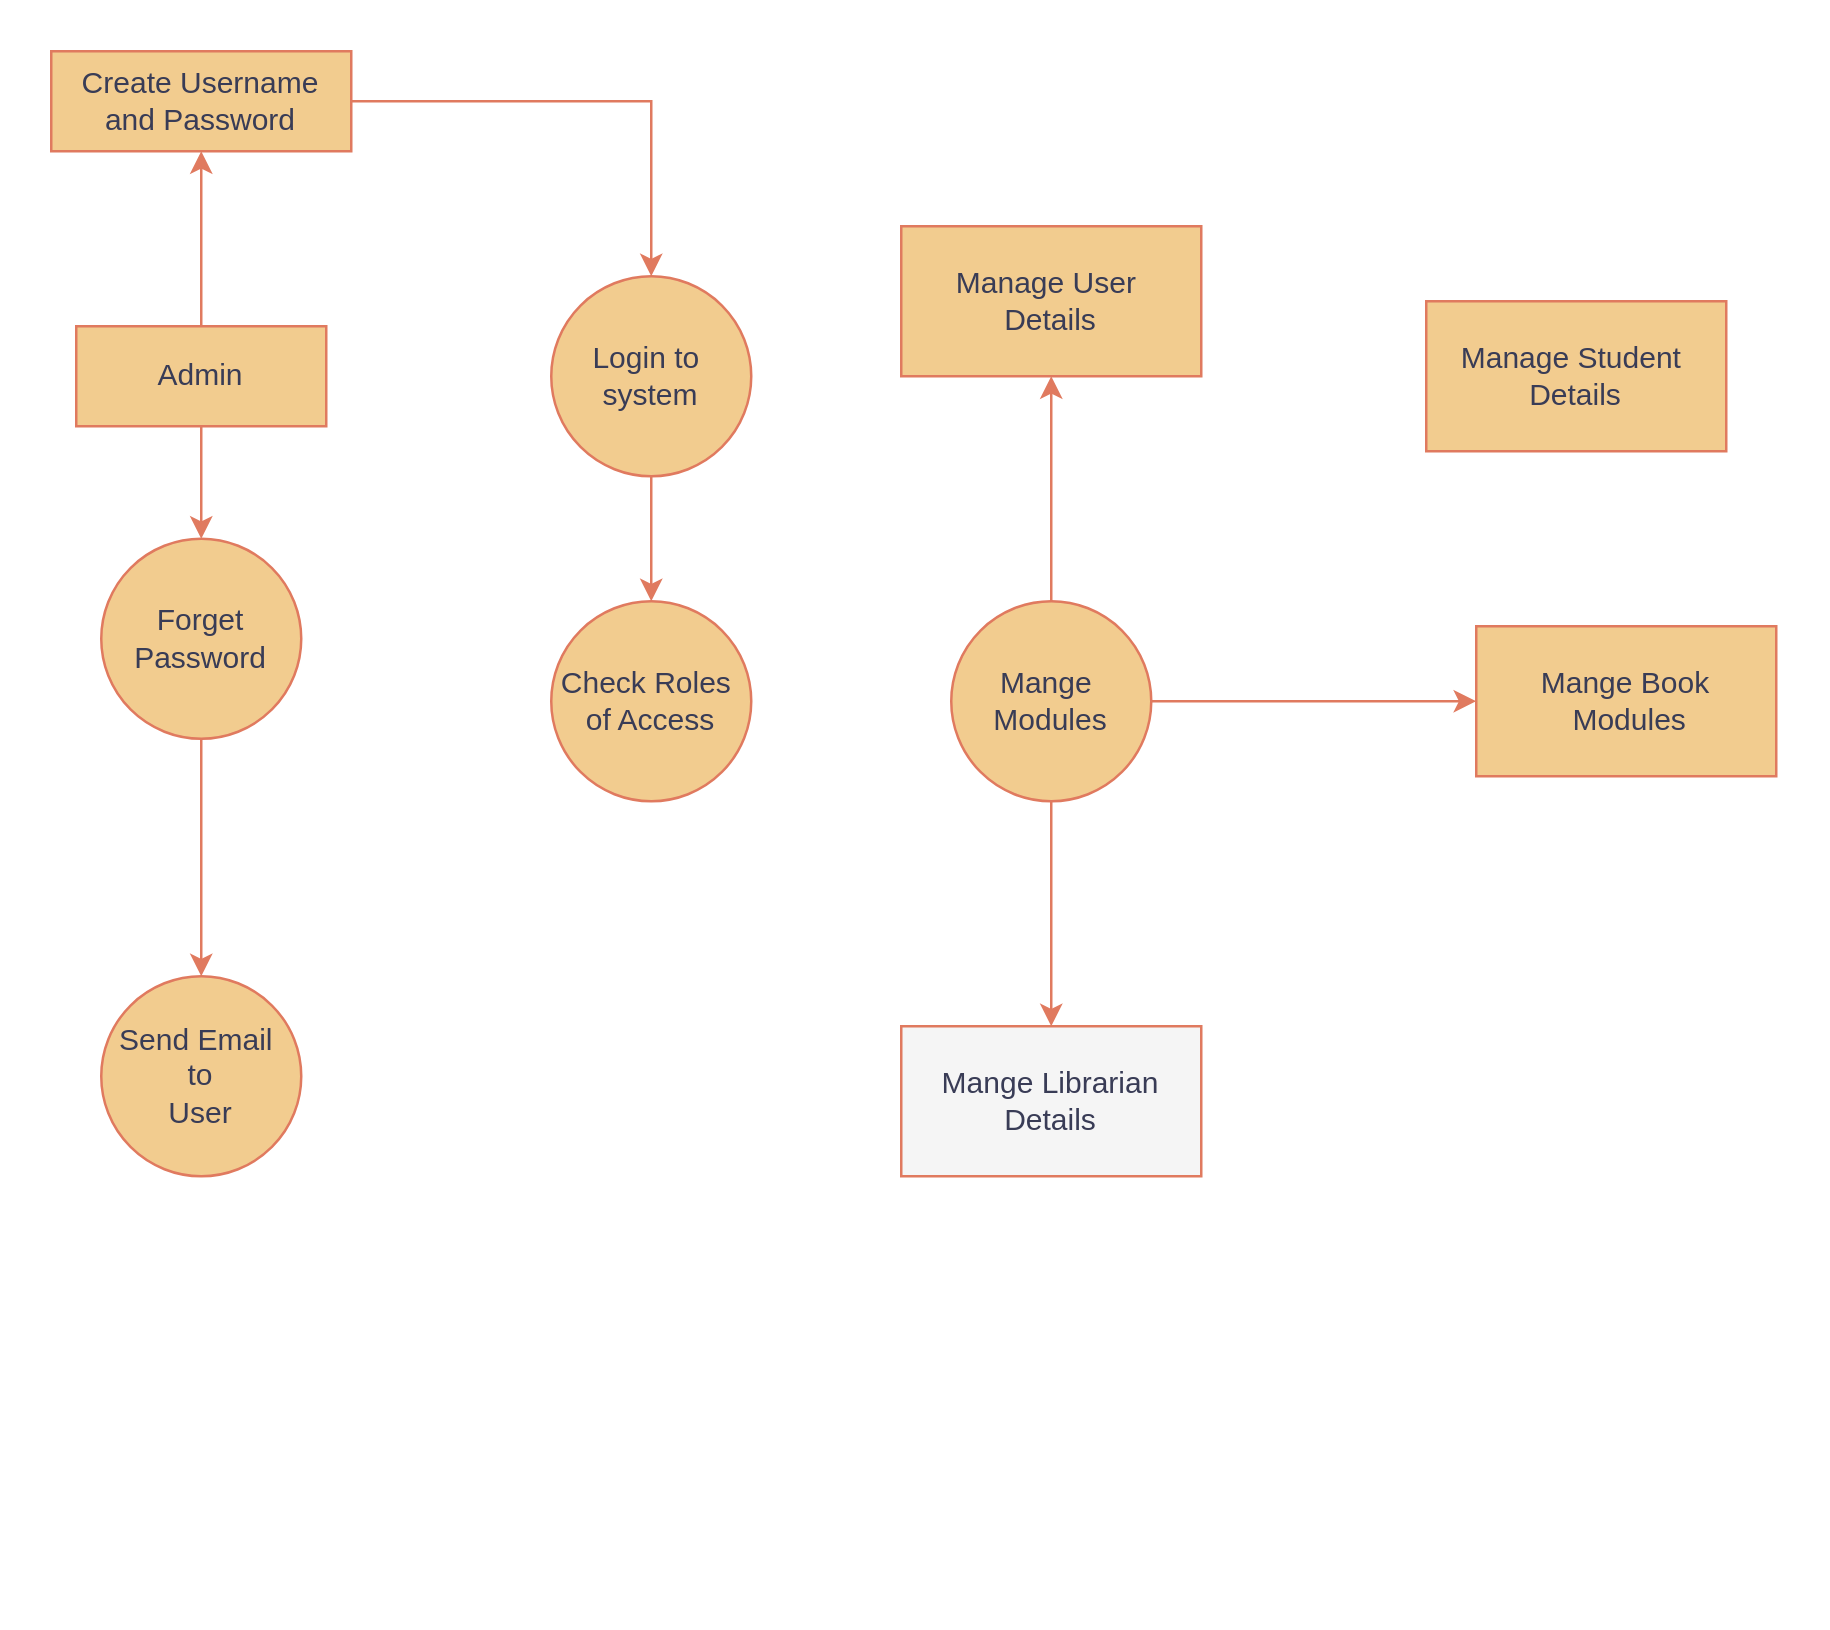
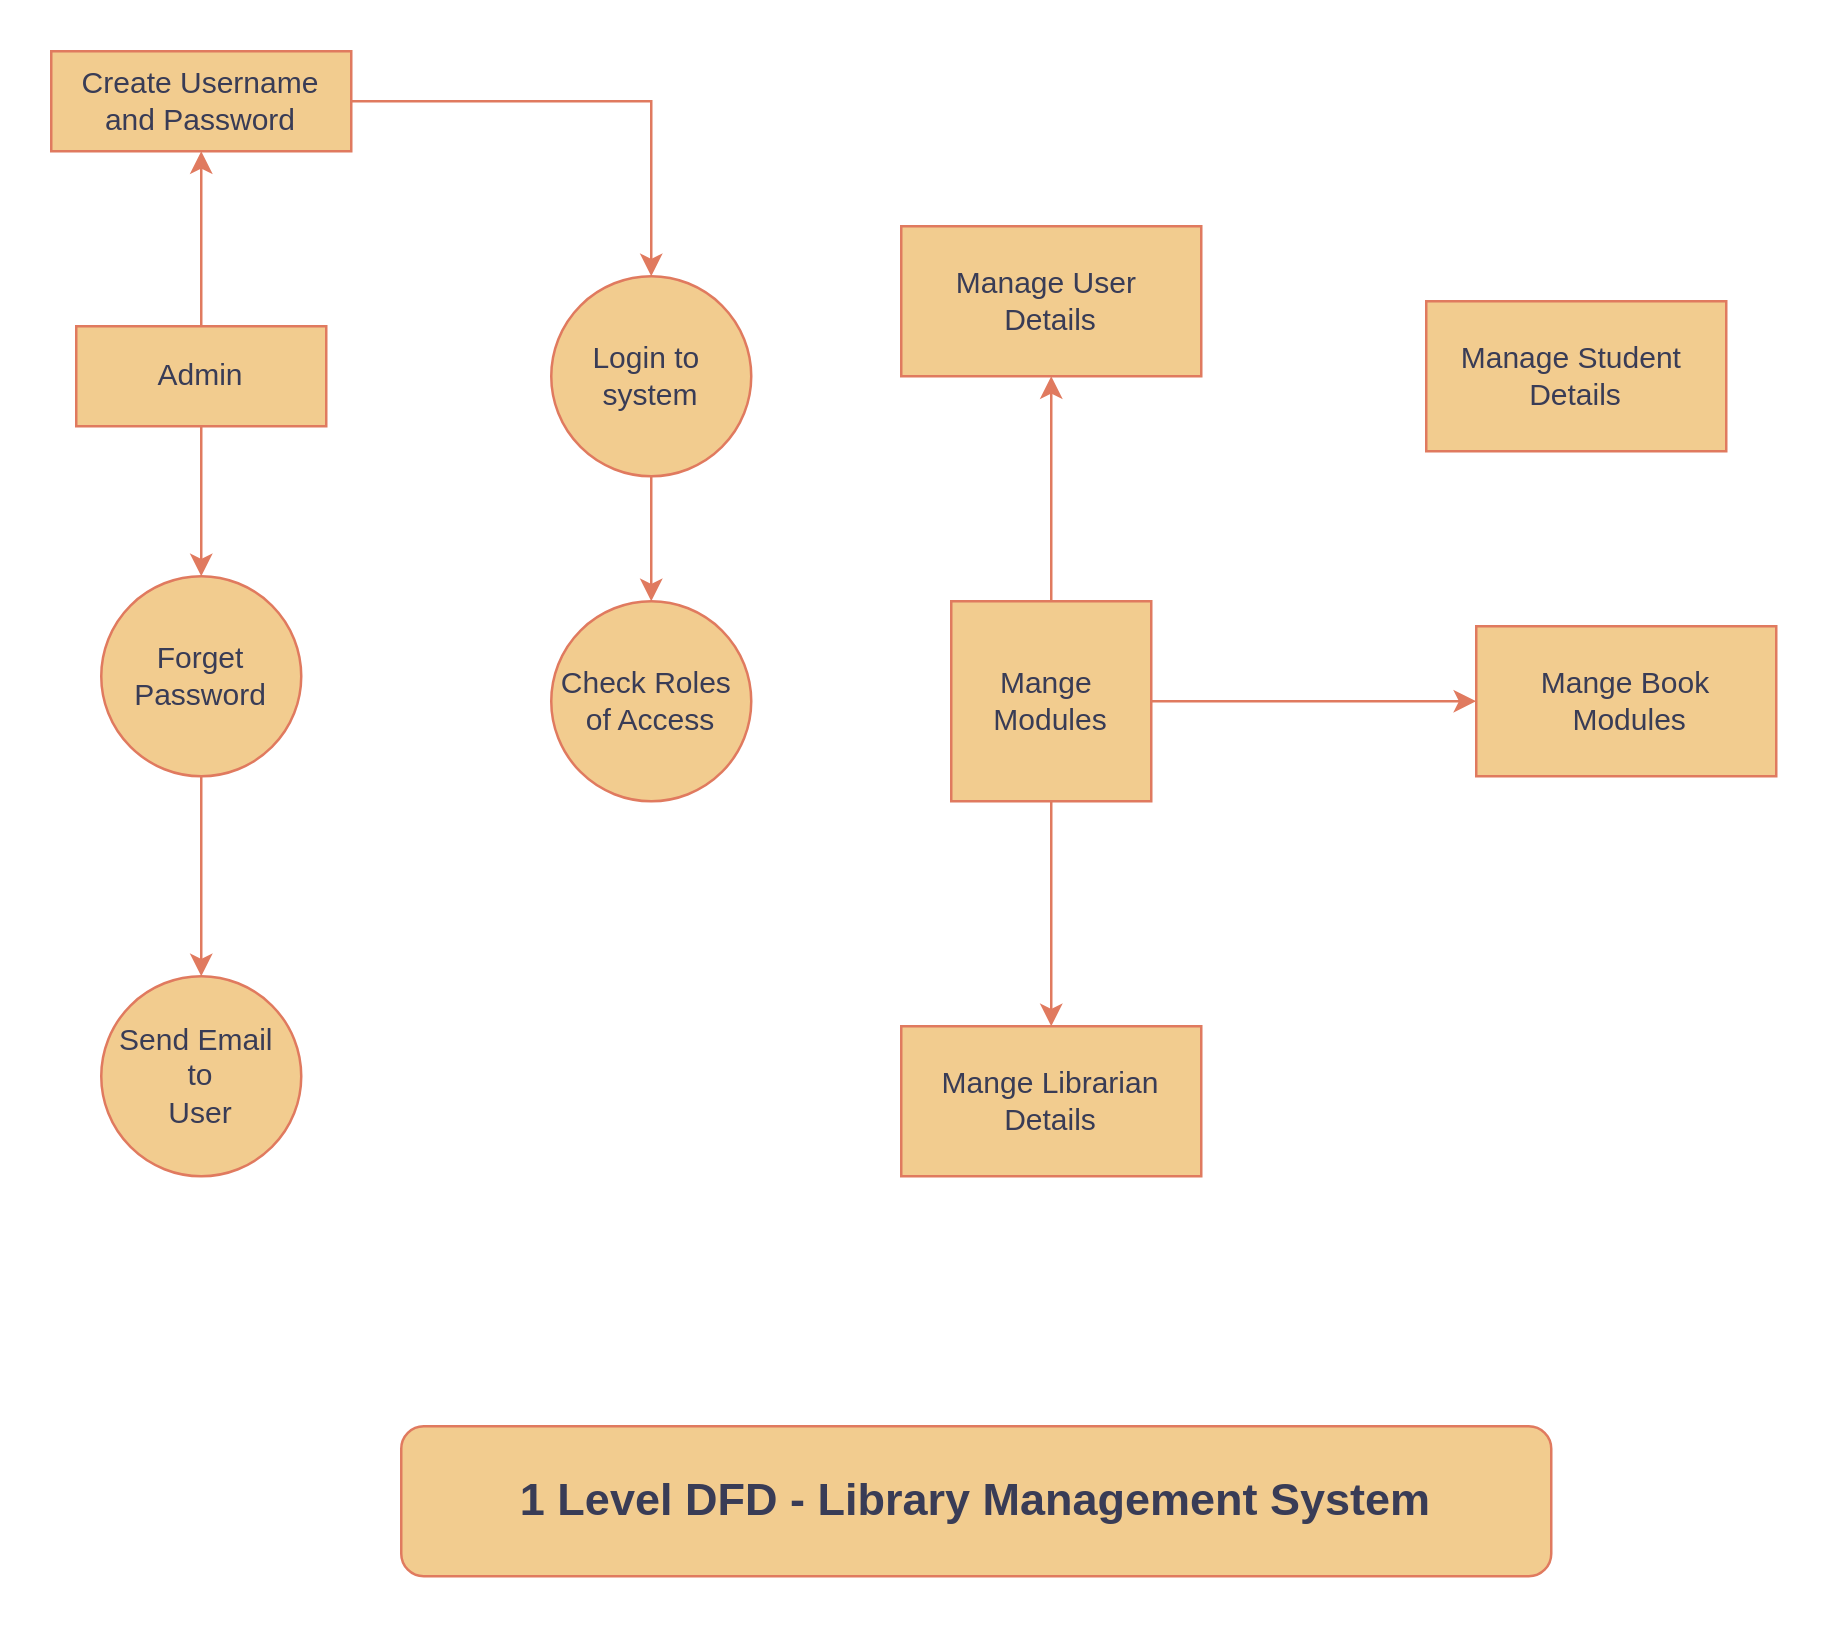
node "Forget Password": moved (201, 639) -> (201, 676)
node "Mange Modules": shape ellipse -> rectangle
node "Mange Librarian Details": fillcolor #f5f5f5 -> #f2cc8f
node "1 Level DFD - Library Management System": added
